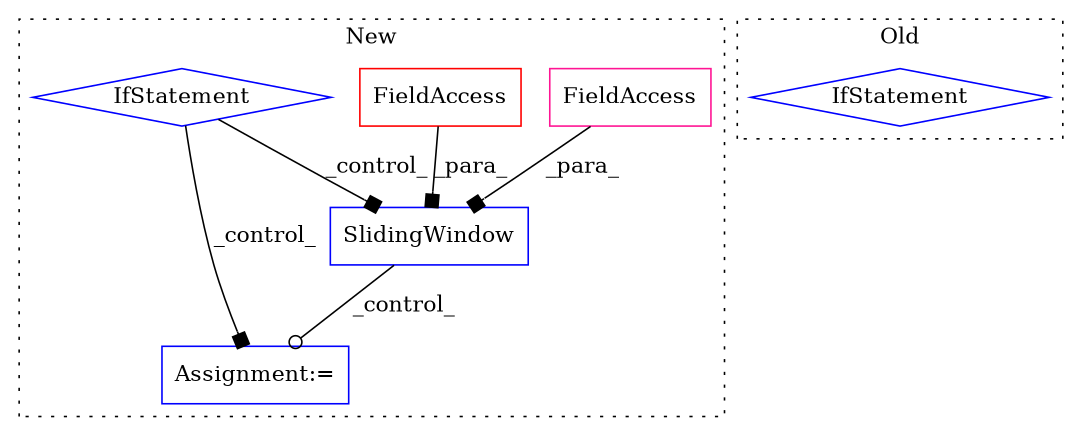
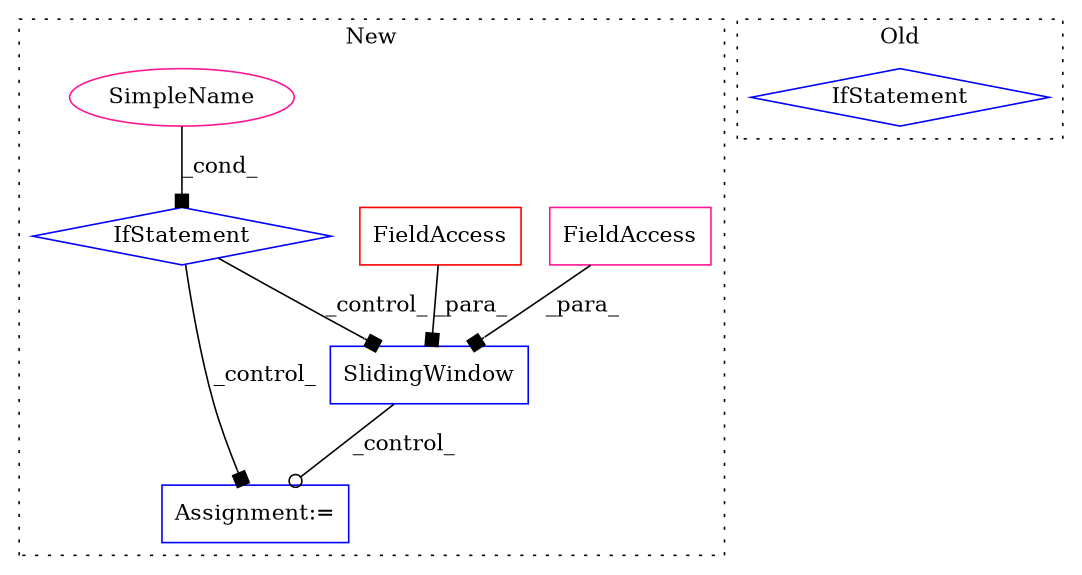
node "SimpleName": added
